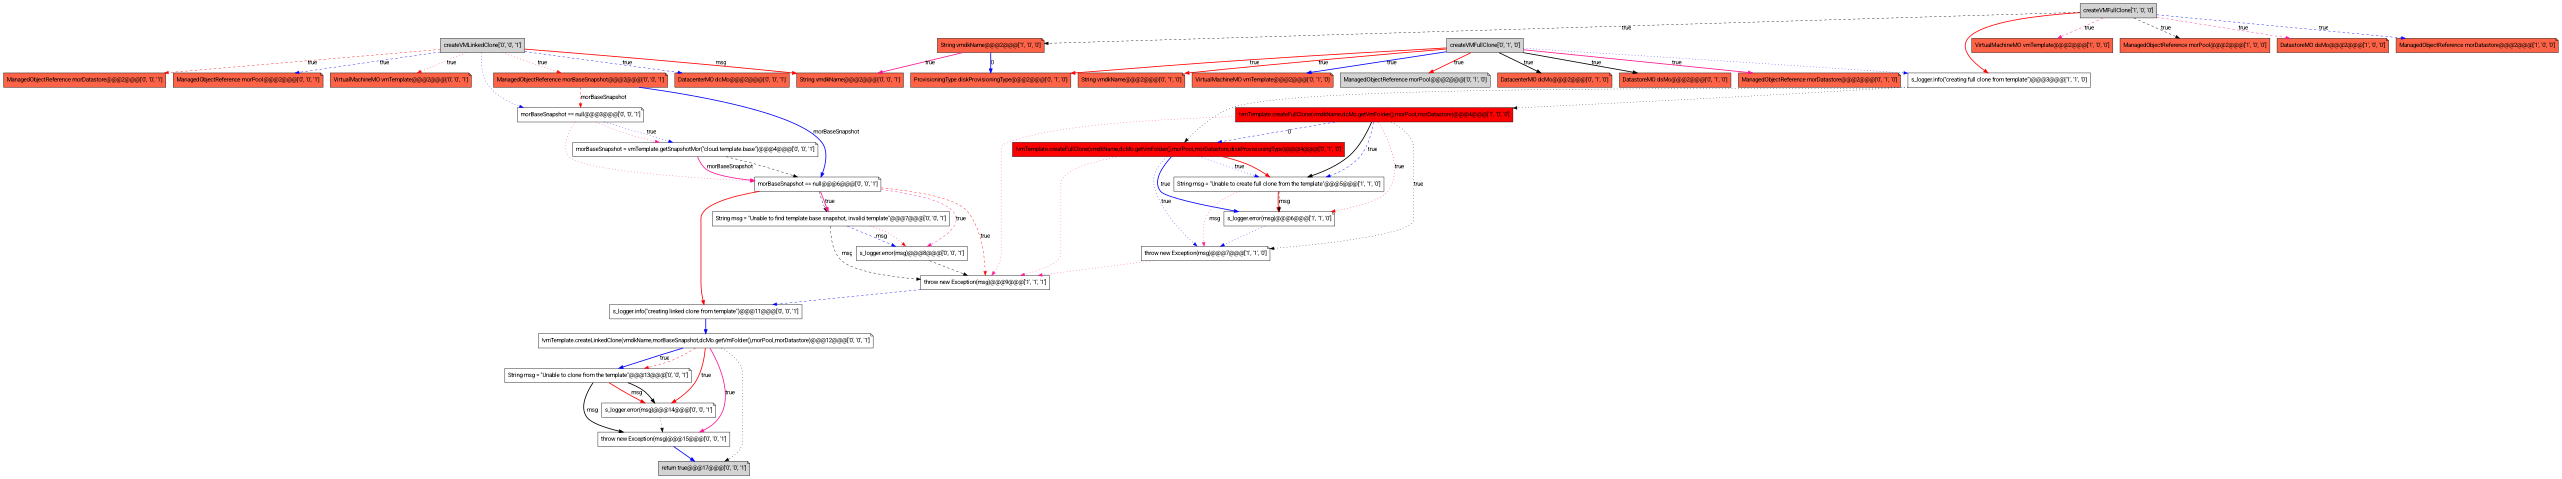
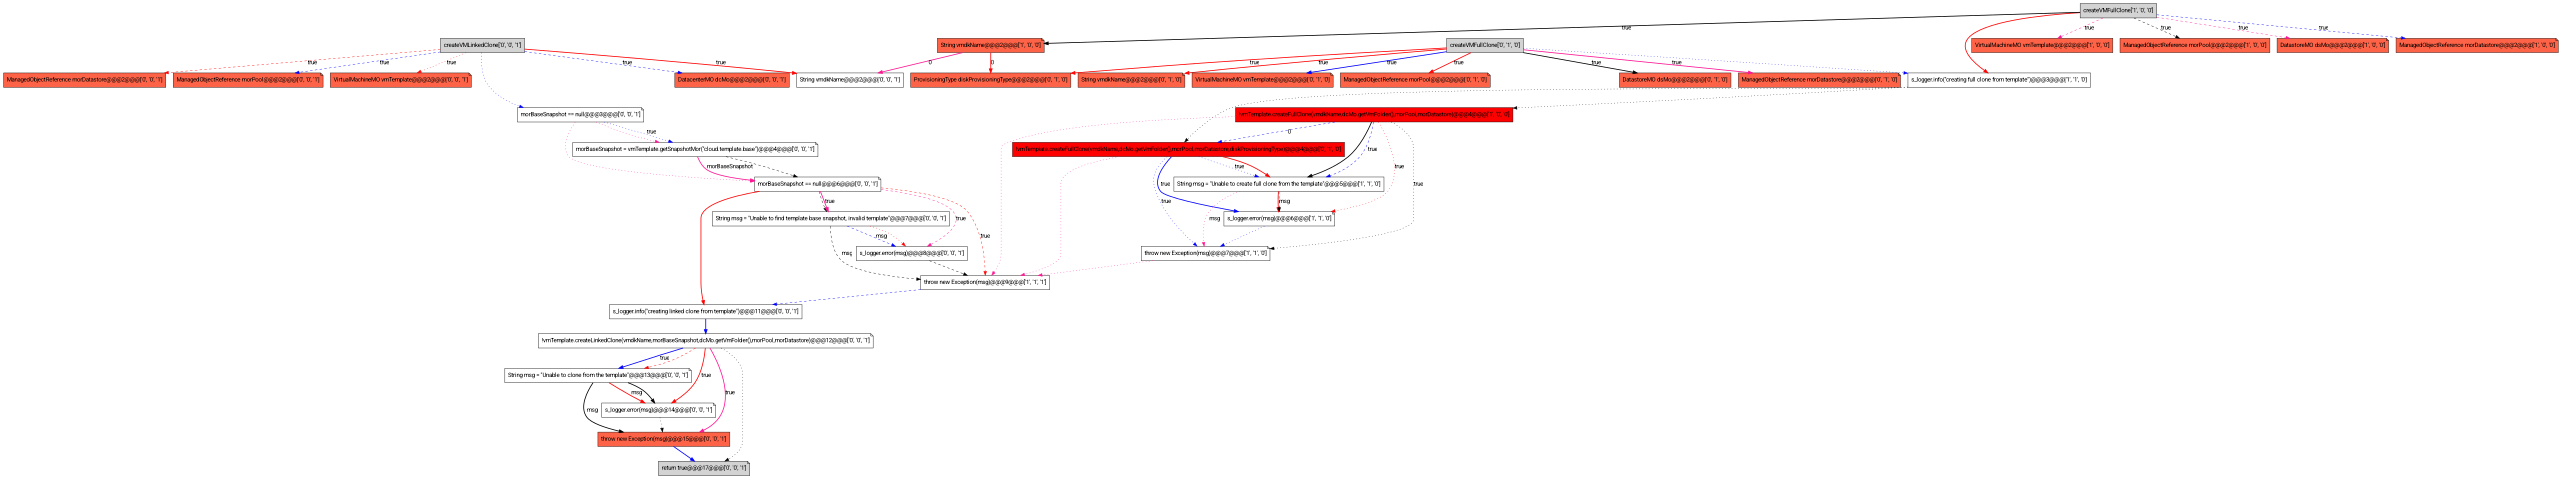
edge "createVMFullClone['1', '0', '0']" -> "String vmdkName@@@2@@@['1', '0', '0']": style dashed -> bold
edge "String vmdkName@@@2@@@['1', '0', '0']" -> "ProvisioningType diskProvisioningType@@@2@@@['0', '1', '0']": color blue -> red
edge "createVMLinkedClone['0', '0', '1']" -> "String vmdkName@@@2@@@['0', '0', '1']": label "msg" -> "true"
edge "String vmdkName@@@2@@@['1', '0', '0']" -> "String vmdkName@@@2@@@['0', '0', '1']": label "true" -> "0"
node "ManagedObjectReference morBaseSnapshot@@@2@@@['0', '0', '1']": removed
node "String vmdkName@@@2@@@['0', '0', '1']": fillcolor tomato -> white
node "ManagedObjectReference morPool@@@2@@@['0', '1', '0']": fillcolor lightgray -> tomato
node "DatacenterMO dcMo@@@2@@@['0', '1', '0']": removed
node "throw new Exception(msg)@@@15@@@['0', '0', '1']": fillcolor white -> tomato
